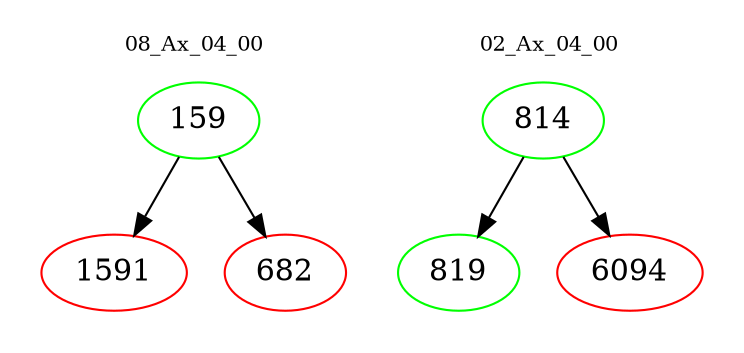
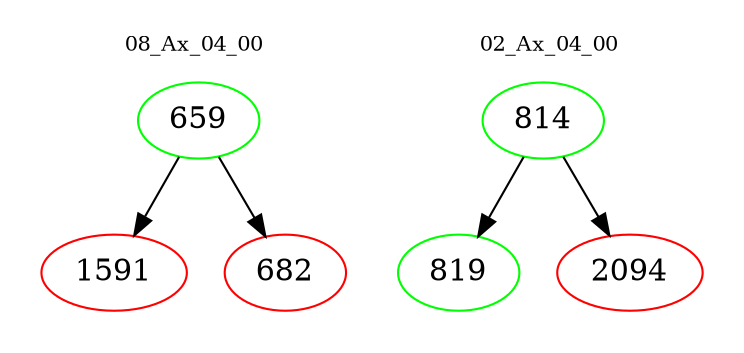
node "159": label "159" -> "659"
node "6094": label "6094" -> "2094"
